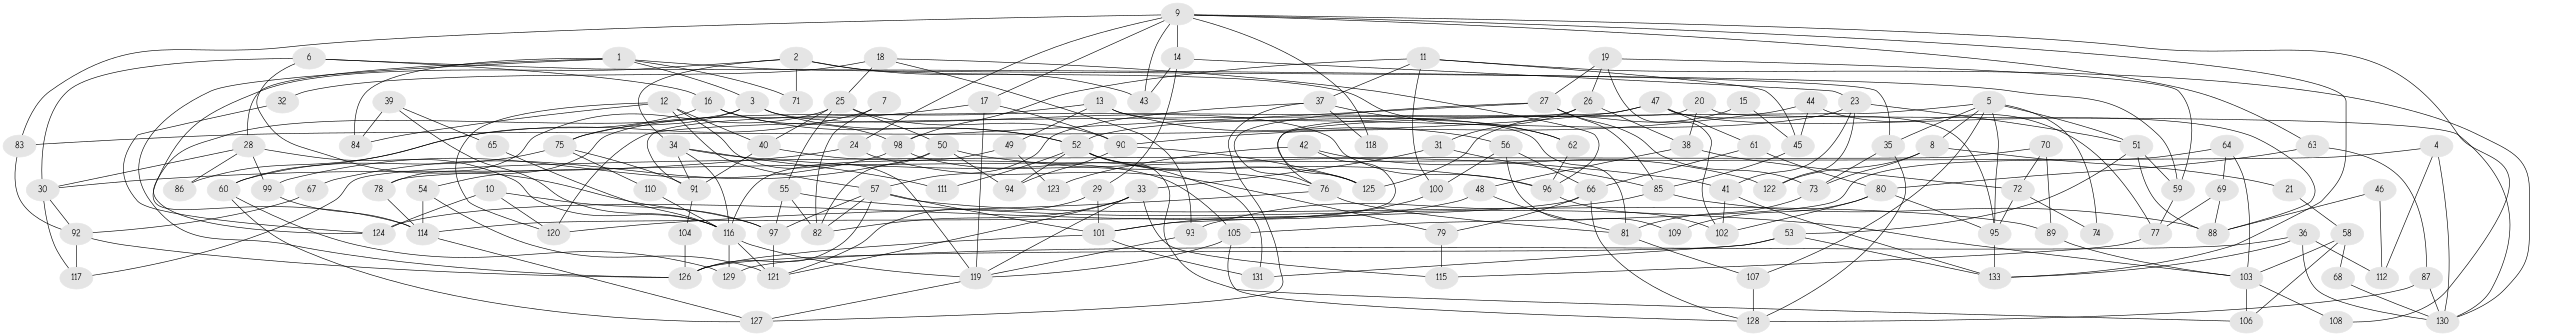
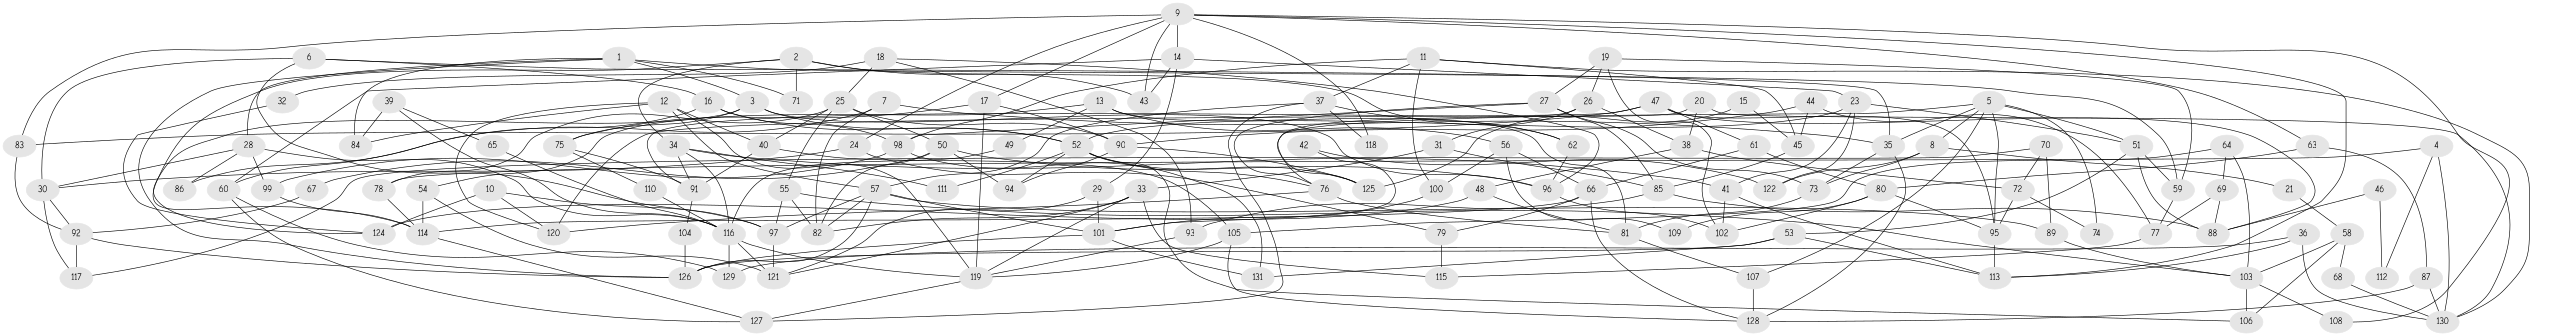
edge "7" -- "35": added
edge "75" -- "60": now "14" -- "60"
node "123": removed
edge "36" -- "112": removed
node "133": label "133" -> "113"
